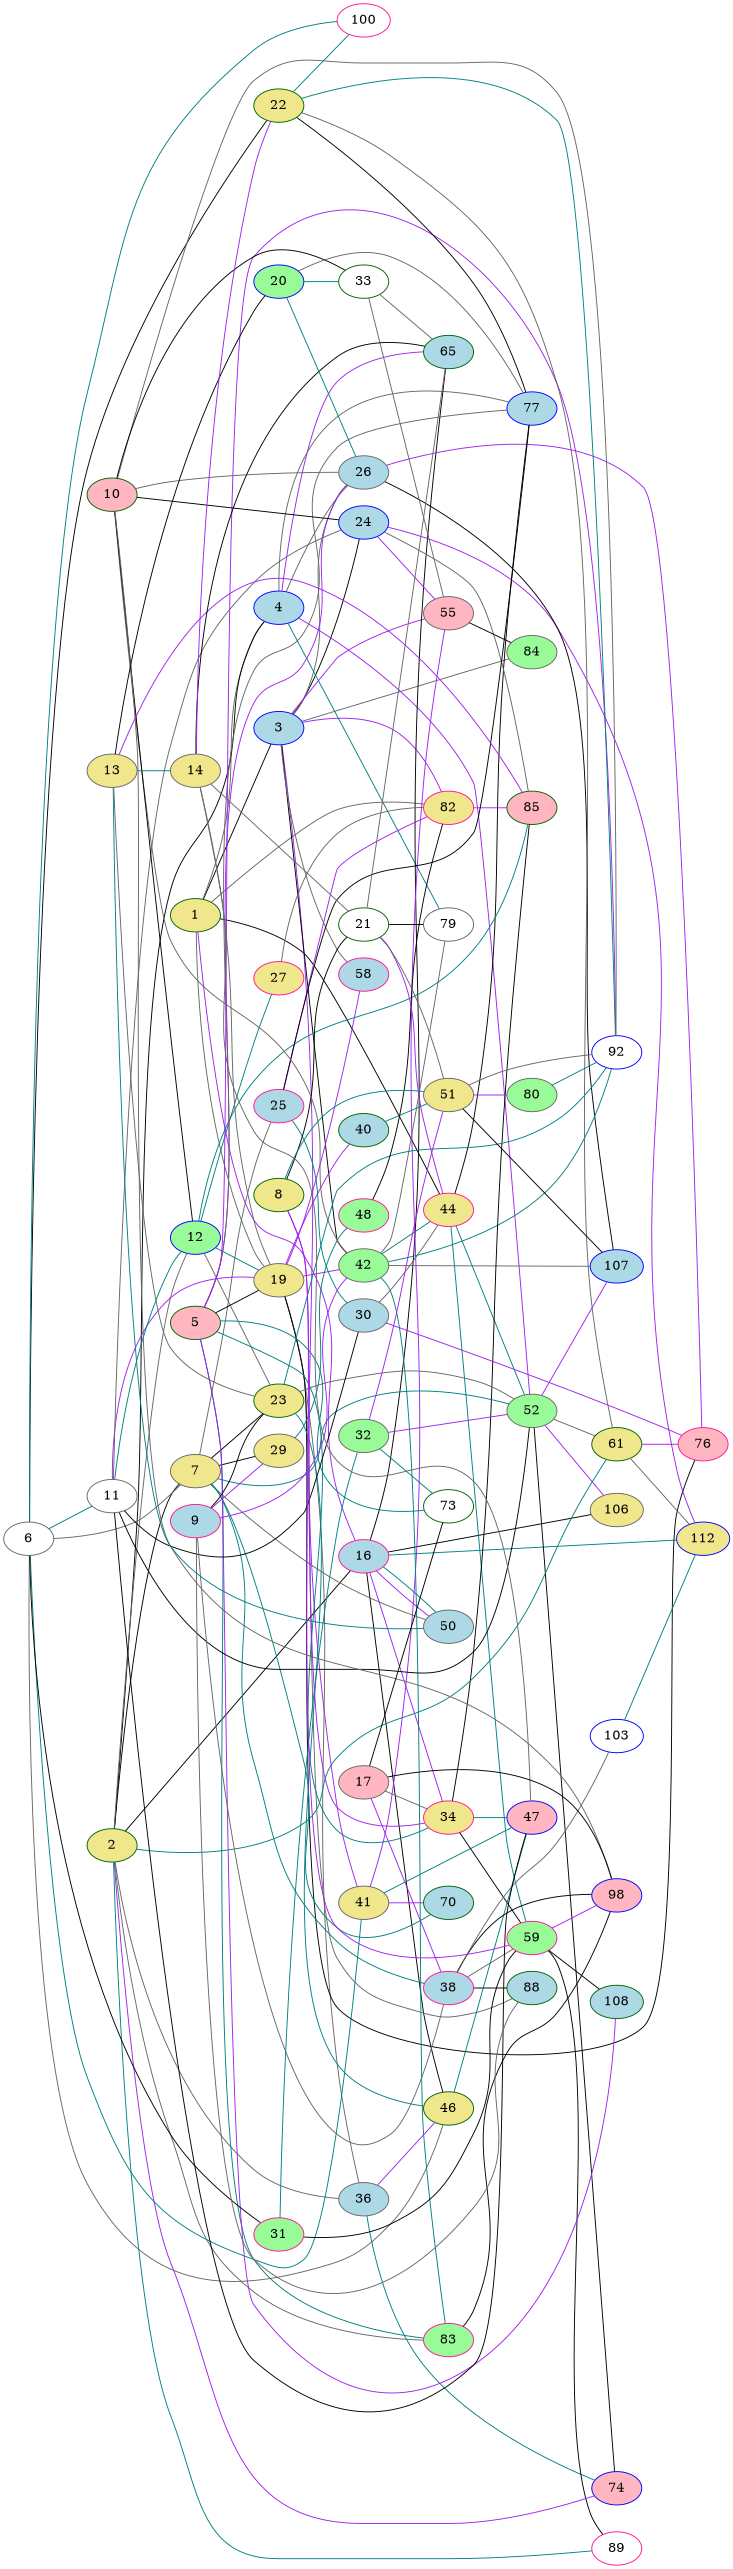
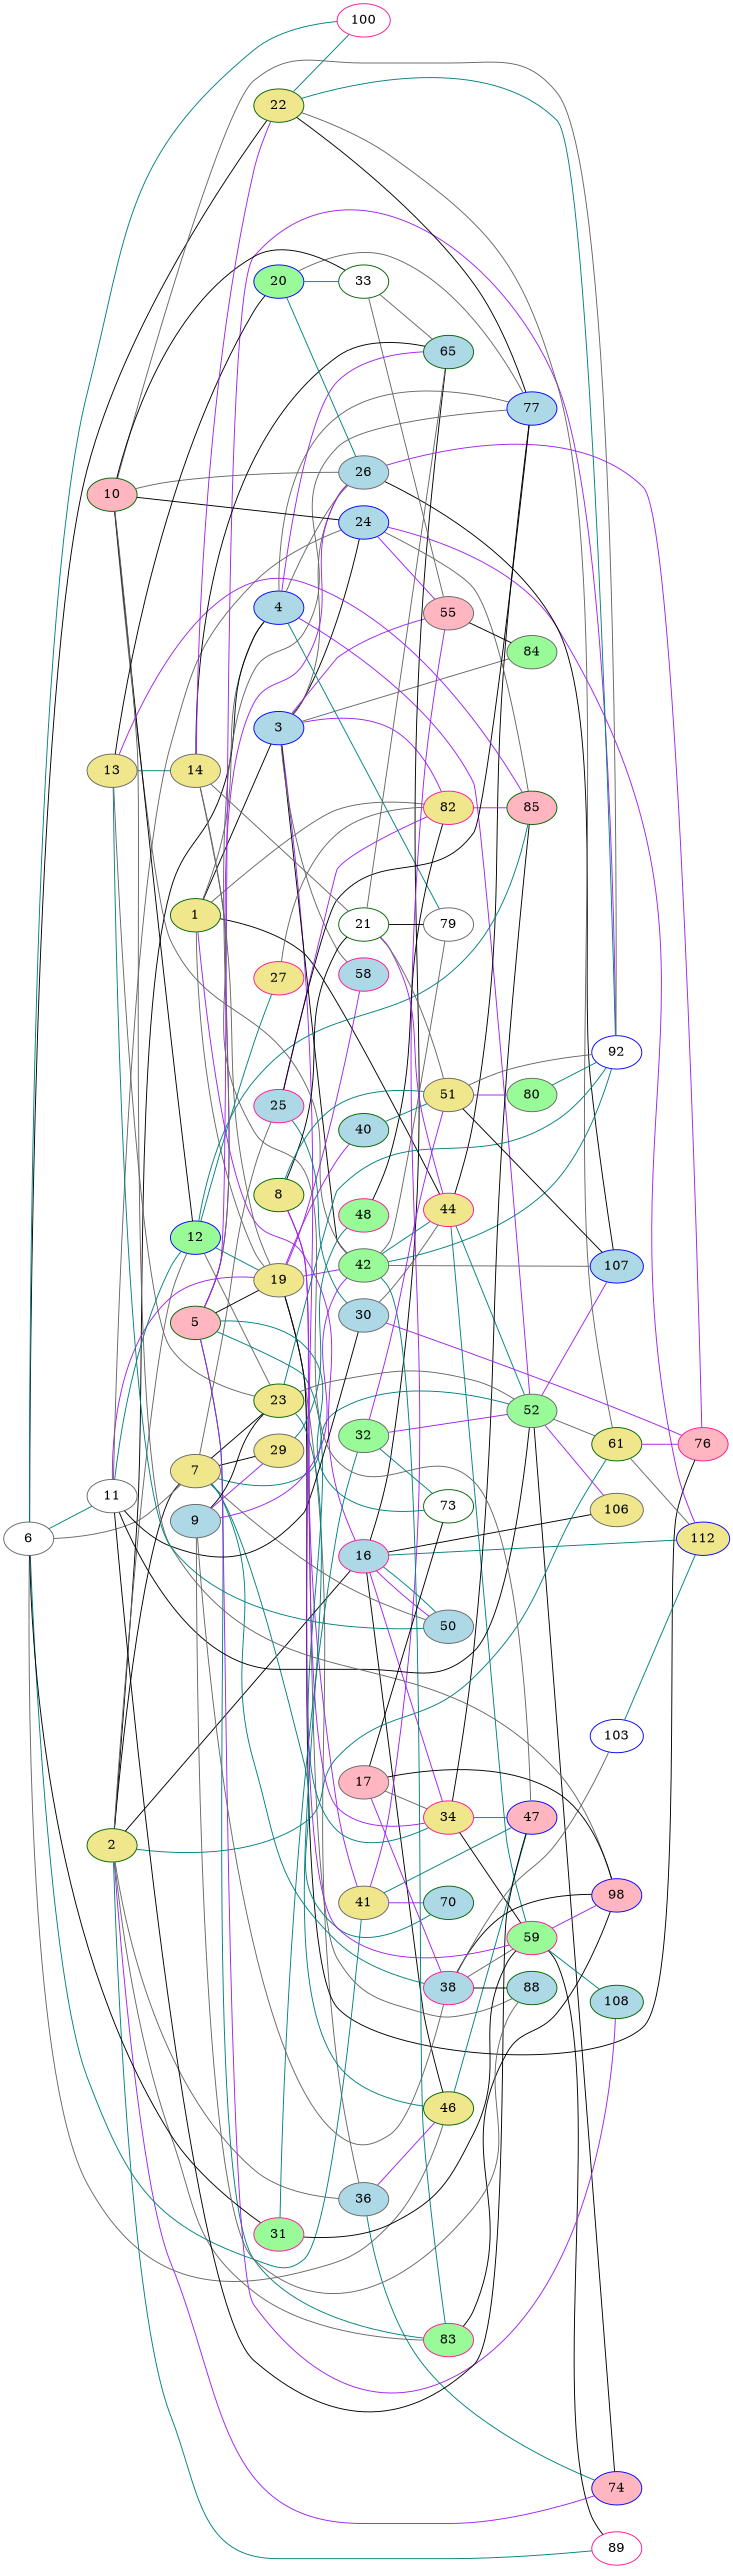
node "9": color deeppink -> gray40
edge "59" -- "108": color black -> teal
